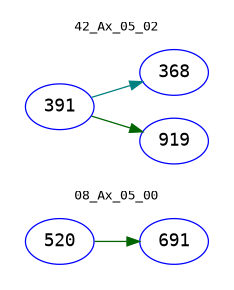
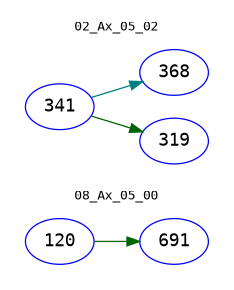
cluster "42_Ax_05_02": label "42_Ax_05_02" -> "02_Ax_05_02"
node "391": label "391" -> "341"
node "919": label "919" -> "319"
node "520": label "520" -> "120"
